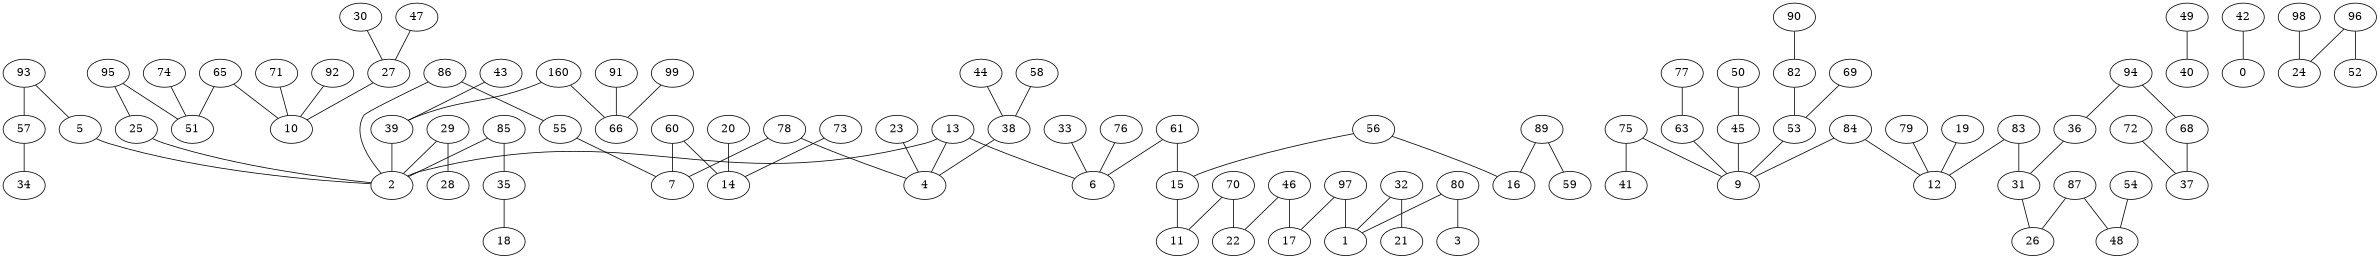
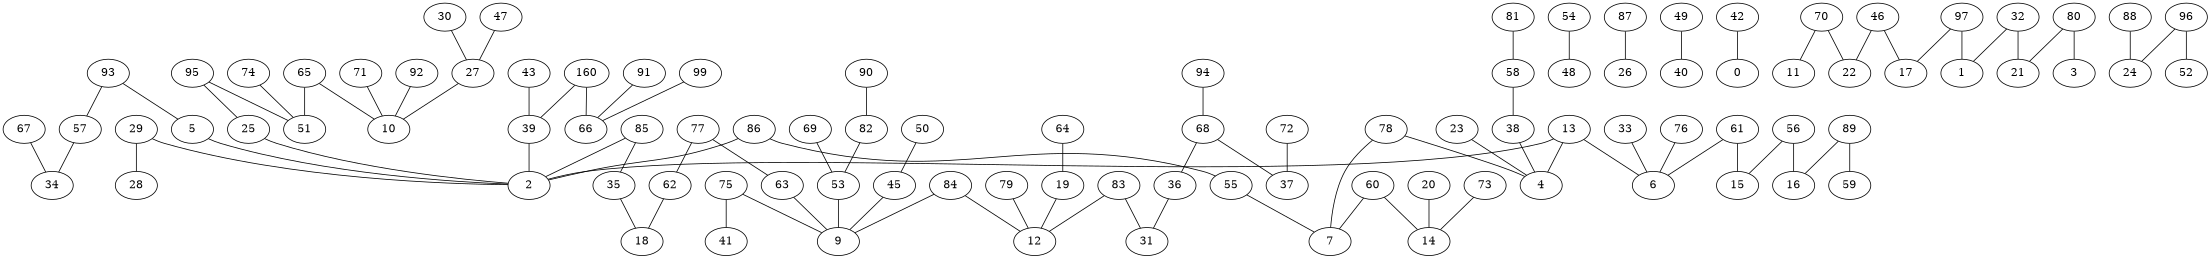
node "81": added
node "98": label "98" -> "88"
node "44": removed
edge "94" -- "36": now "68" -- "36"
node "67": added
node "64": added
node "62": added
edge "80" -- "1": now "80" -- "21"
edge "15" -- "11": removed
edge "31" -- "26": removed
edge "87" -- "48": removed
